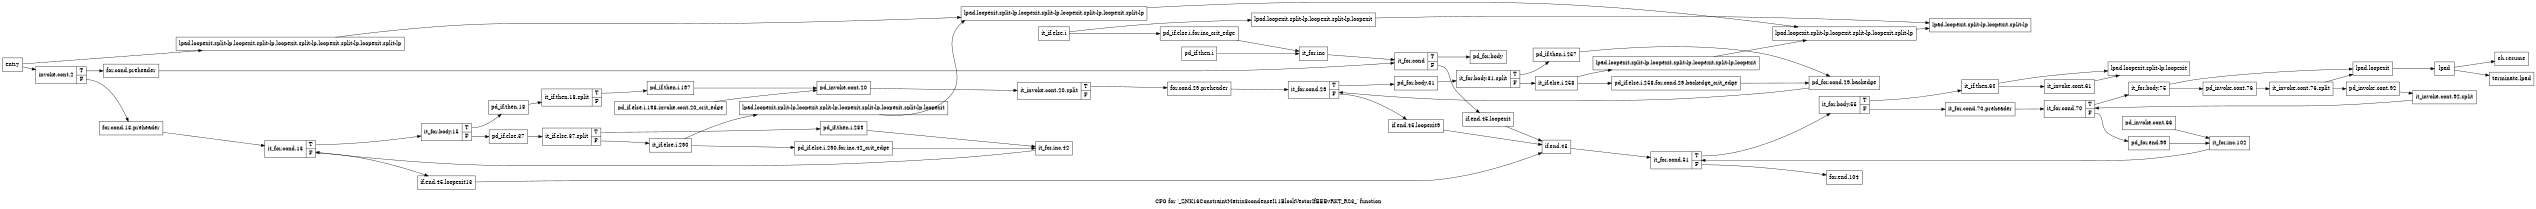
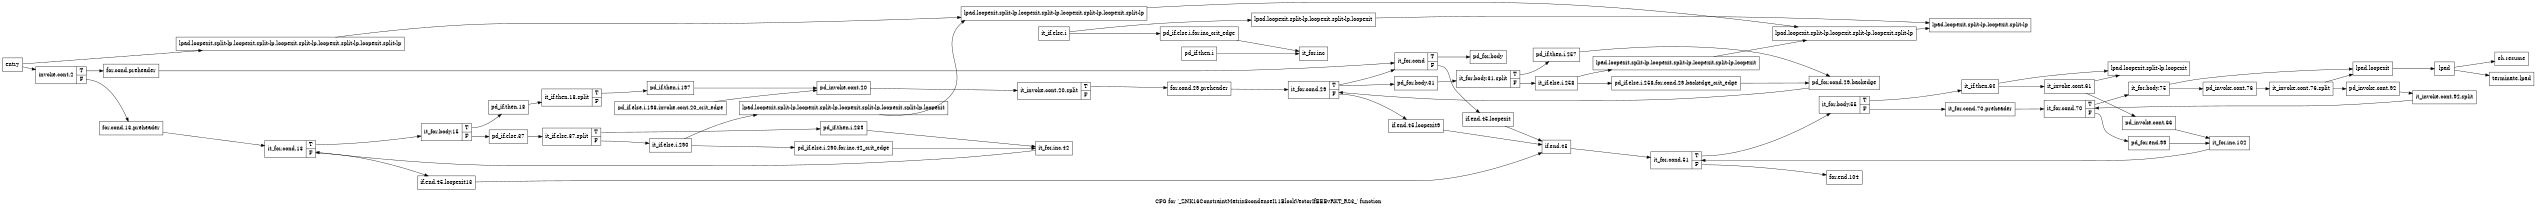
edge "it_for.inc" -> "it_for.cond": now "it_for.cond.29" -> "it_for.cond"
edge "it_invoke.cont.61" -> "pd_invoke.cont.66": added
